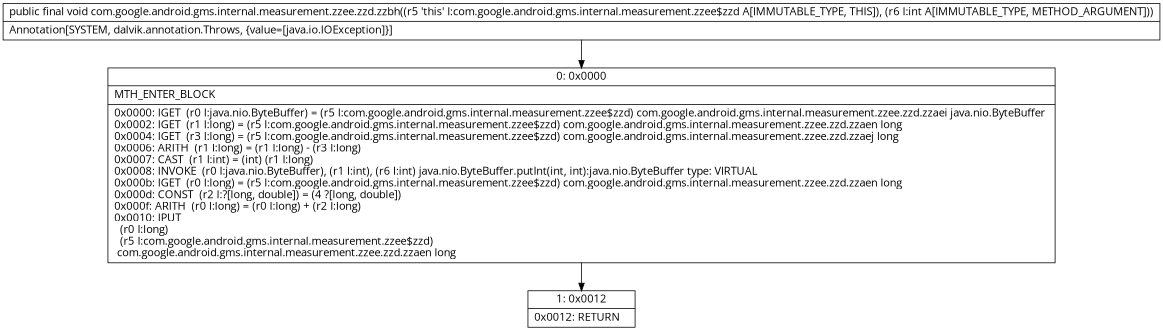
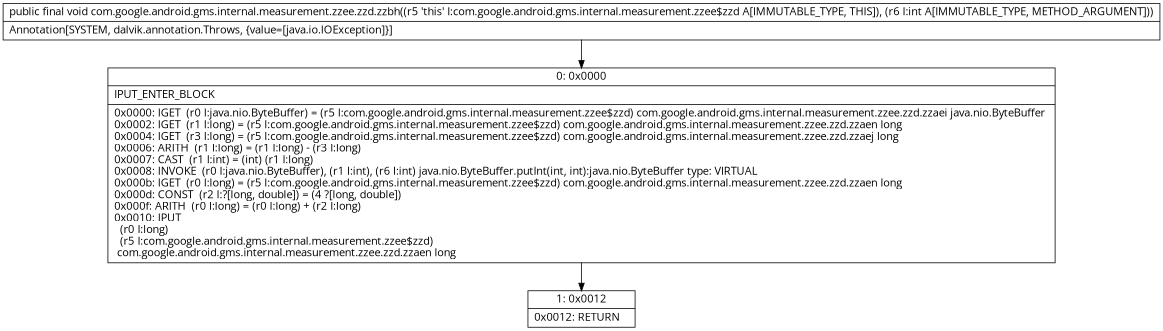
node "0: 0x0000": text "MTH_ENTER_BLOCK" -> "IPUT_ENTER_BLOCK"
